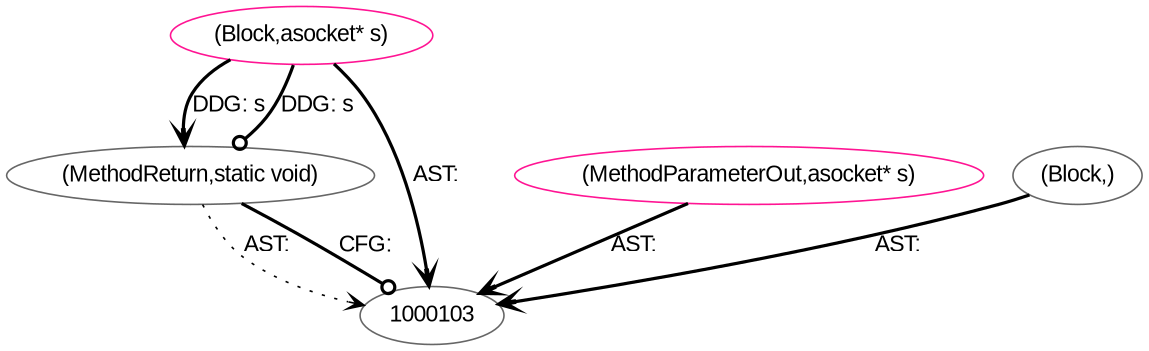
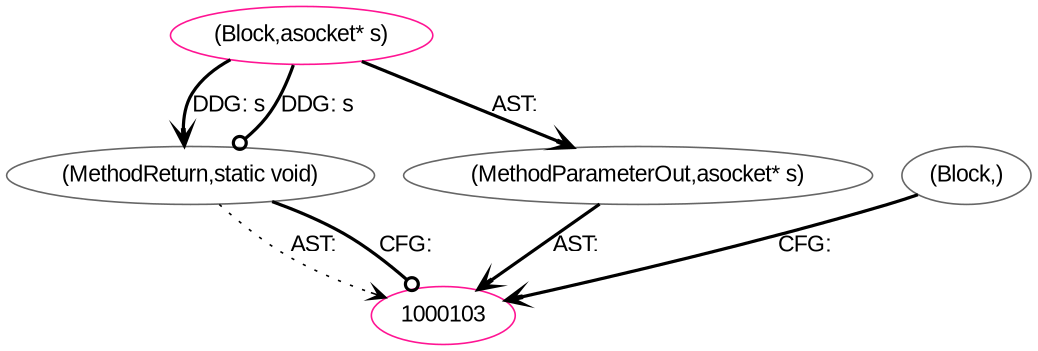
edge "(Block,asocket* s)" -> "1000103": now "(Block,asocket* s)" -> "(MethodParameterOut,asocket* s)"
node "(MethodParameterOut,asocket* s)": color deeppink -> gray40
edge "(Block,)" -> "1000103": label "AST: " -> "CFG: "
node "1000103": color gray40 -> deeppink
